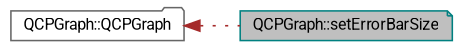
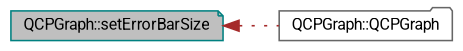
edge "QCPGraph::setErrorBarSize" -> "QCPGraph::QCPGraph": reversed
